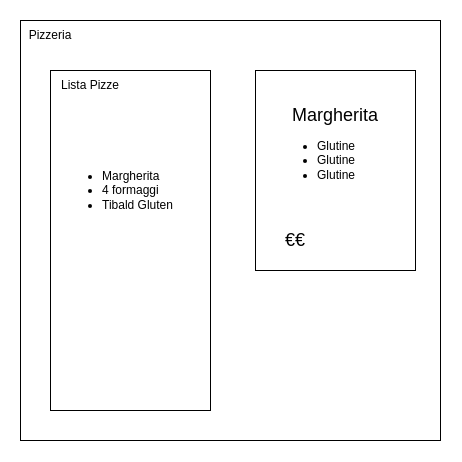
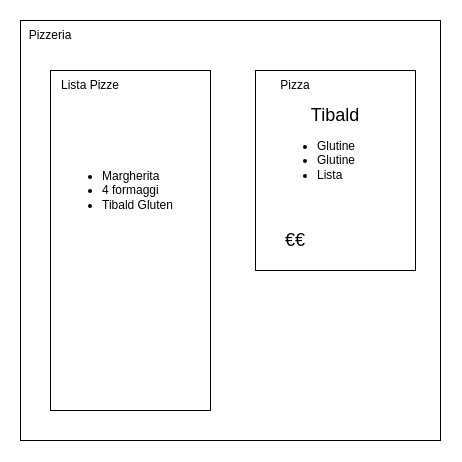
node "Pizza": added
node "Margherita": label "Margherita" -> "Tibald"
node "Glutine Glutine Glutine": label "Glutine Glutine Glutine" -> "Glutine Glutine Lista"
